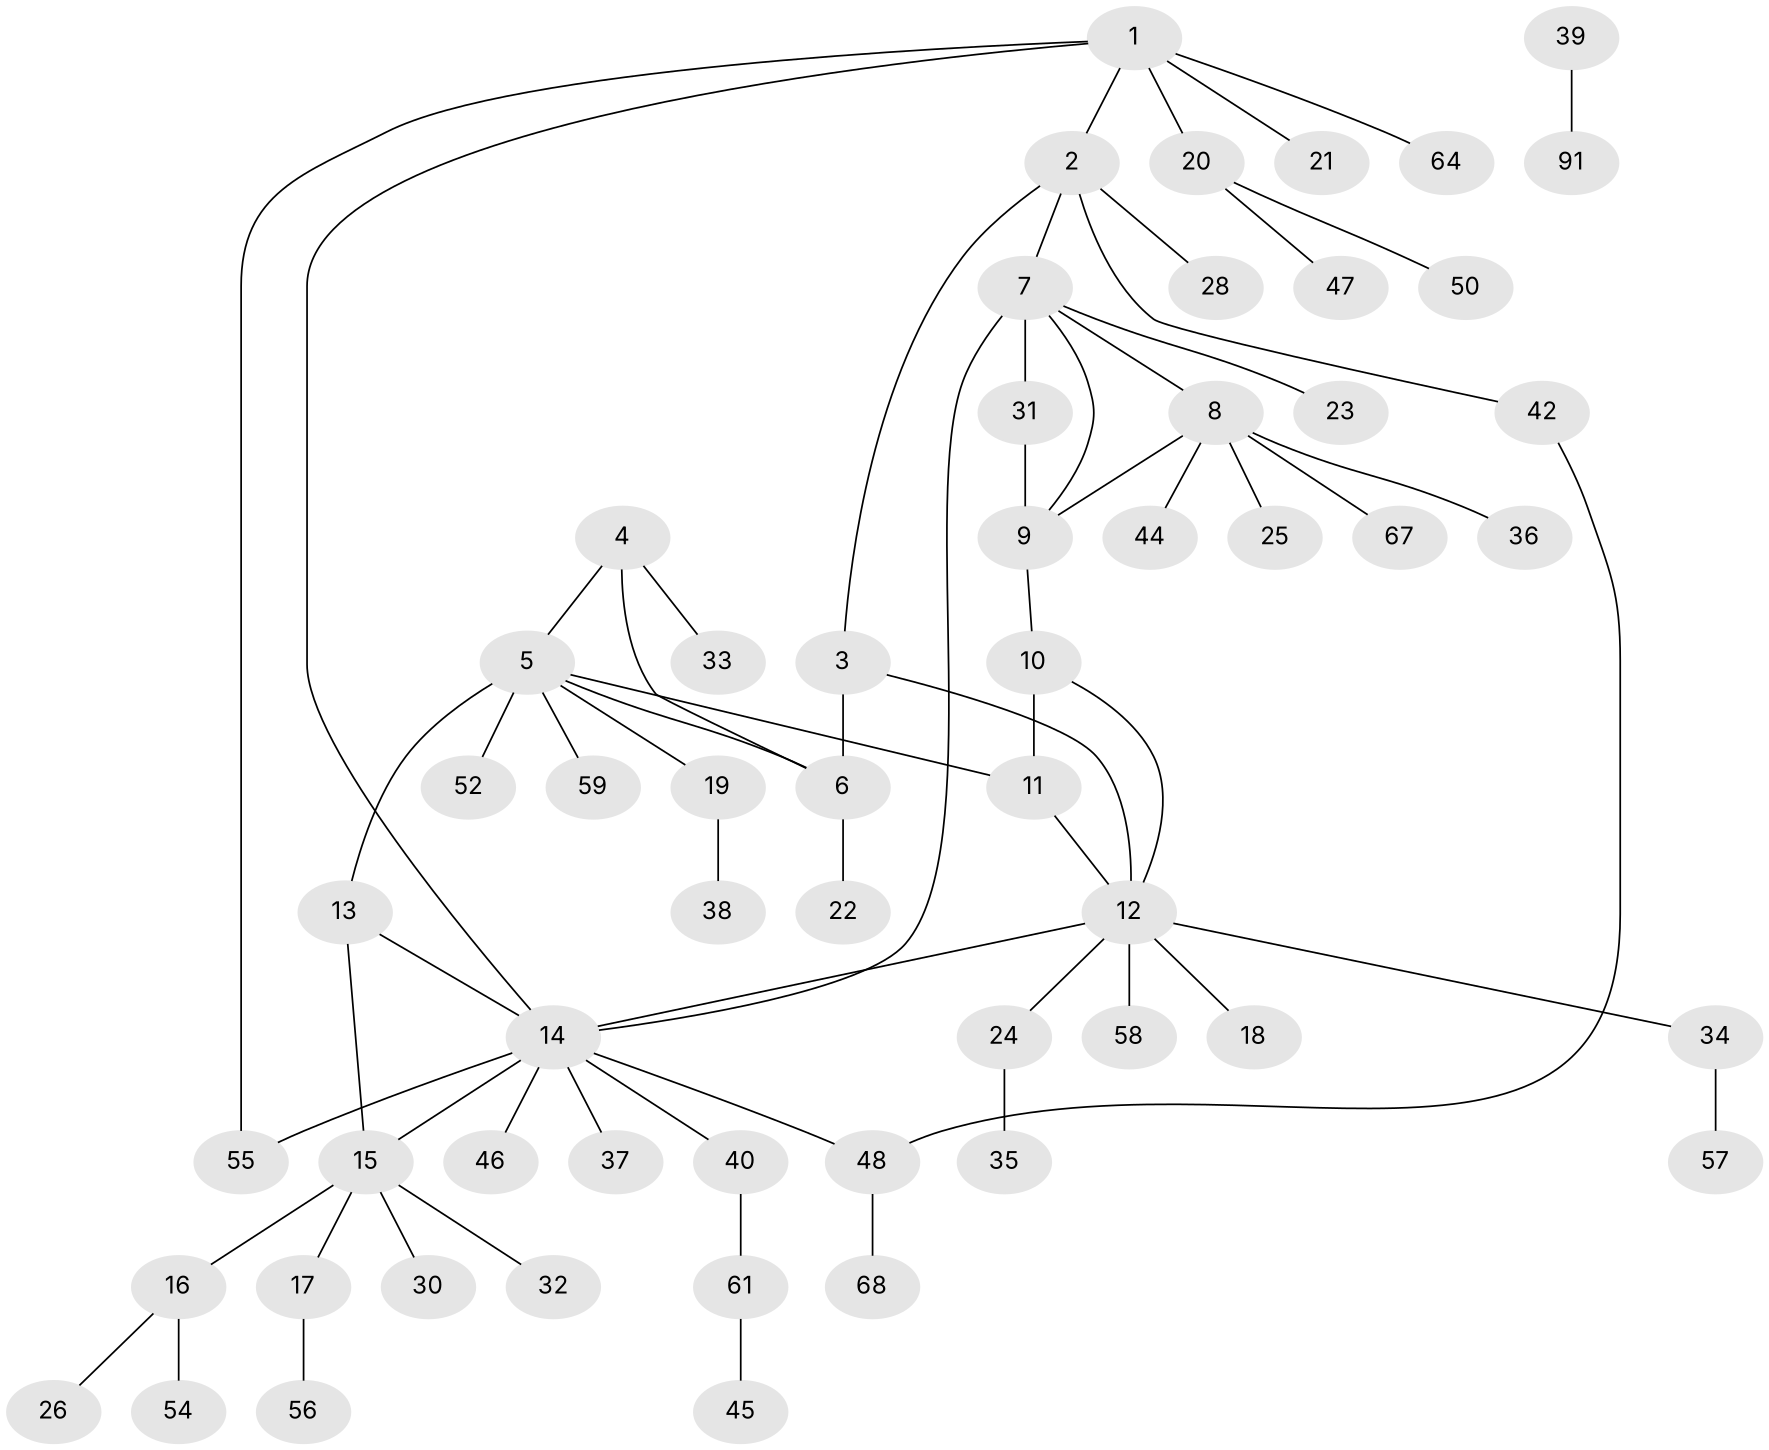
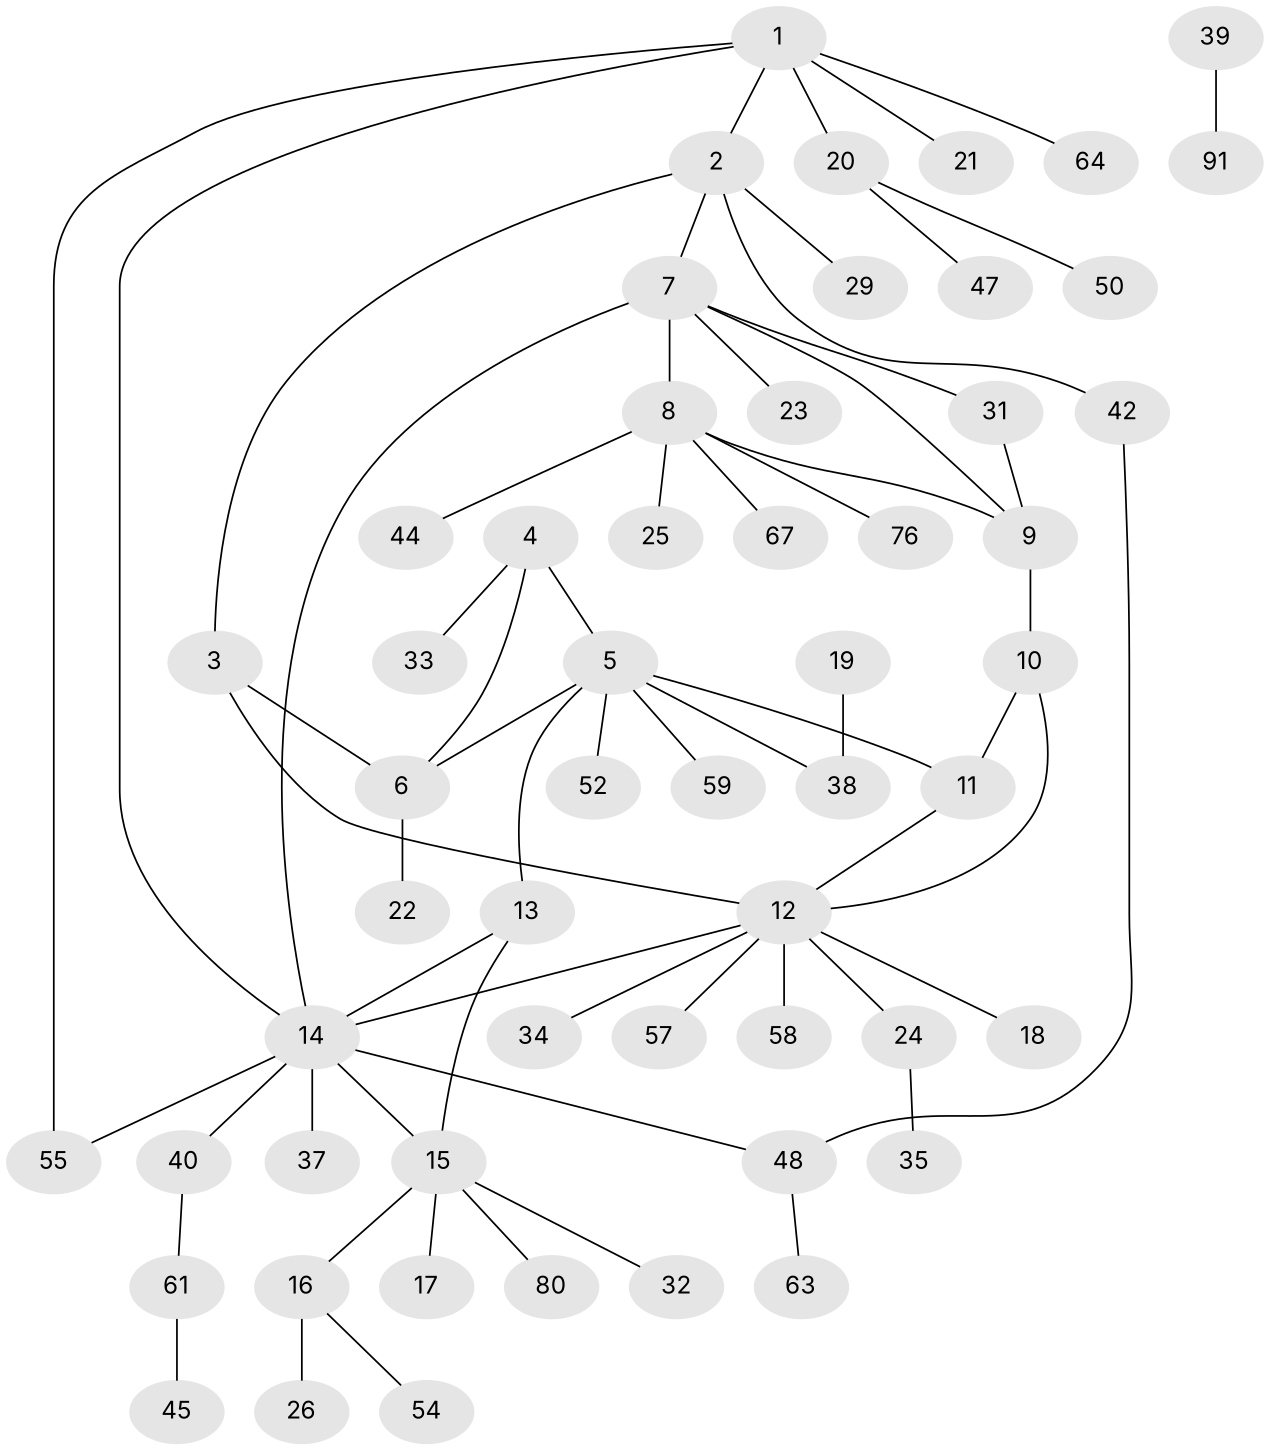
node "28": label "28" -> "29"
node "36": label "36" -> "76"
edge "5" -- "19": now "5" -- "38"
edge "34" -- "57": now "12" -- "57"
node "46": removed
node "30": label "30" -> "80"
node "68": label "68" -> "63"
node "56": removed
